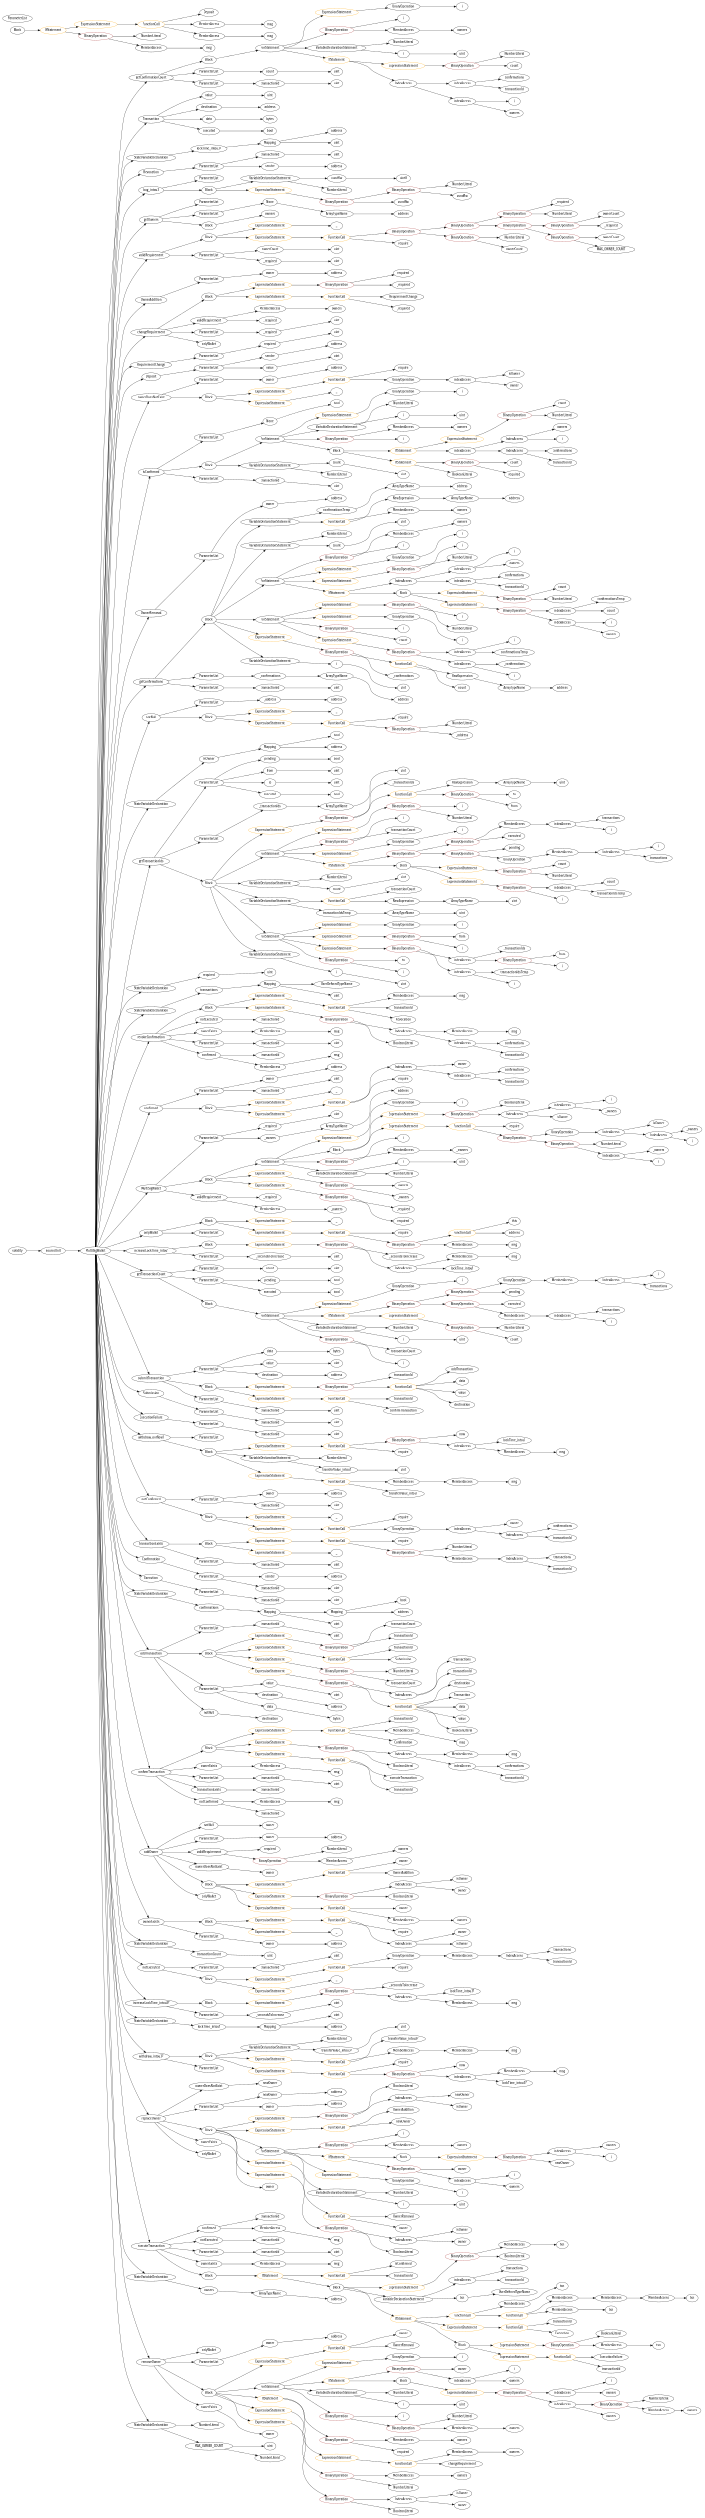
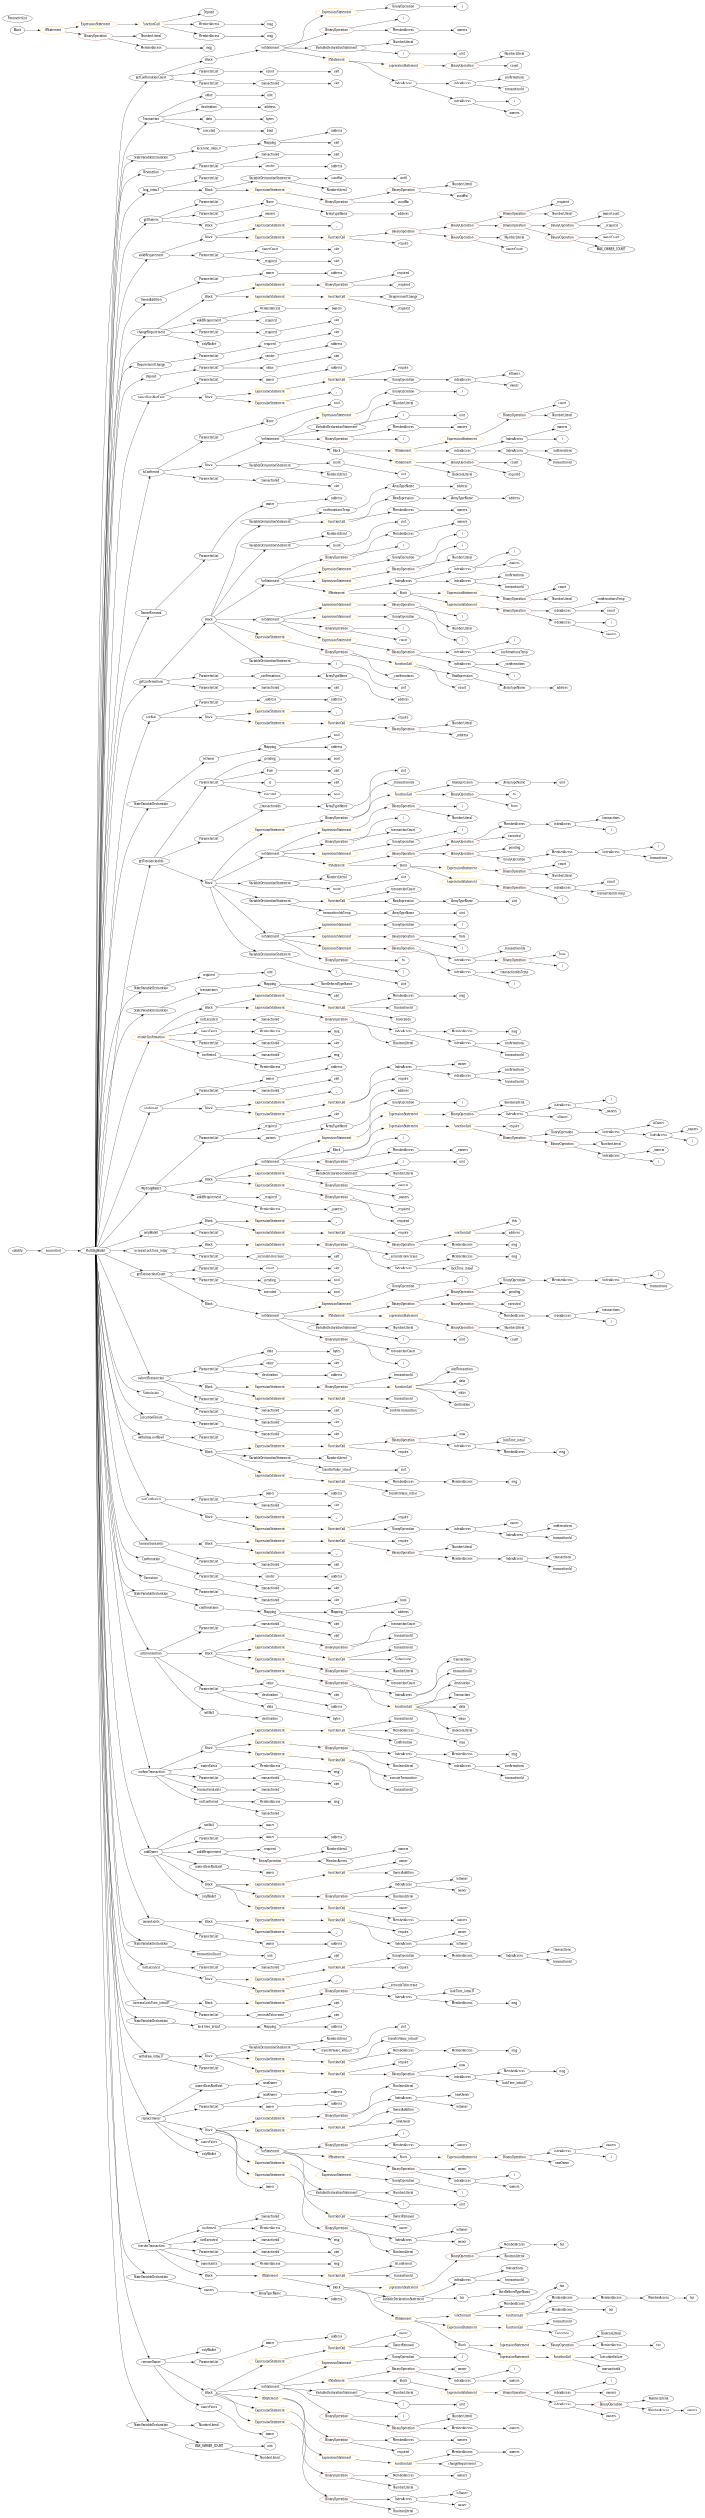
node "revokeConfirmation": color black -> orange
